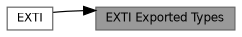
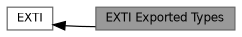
edge "EXTI" -> "EXTI Exported Types": reversed
